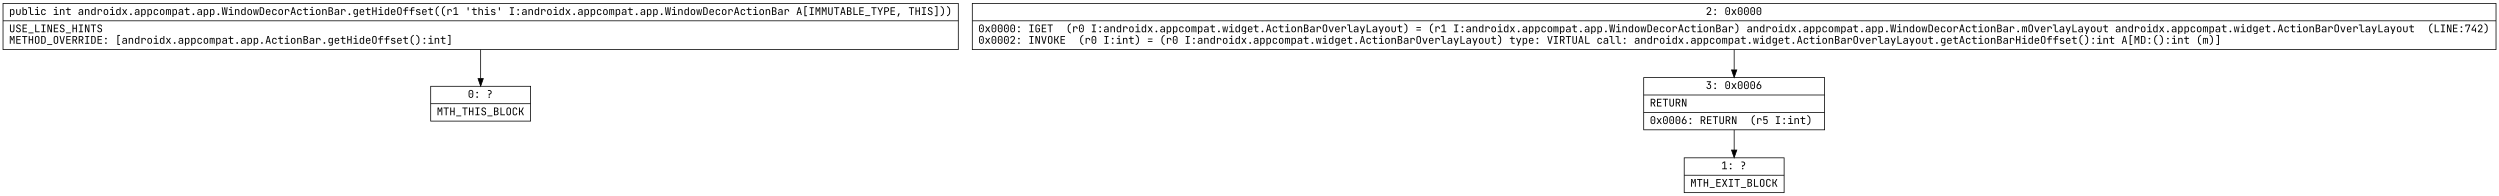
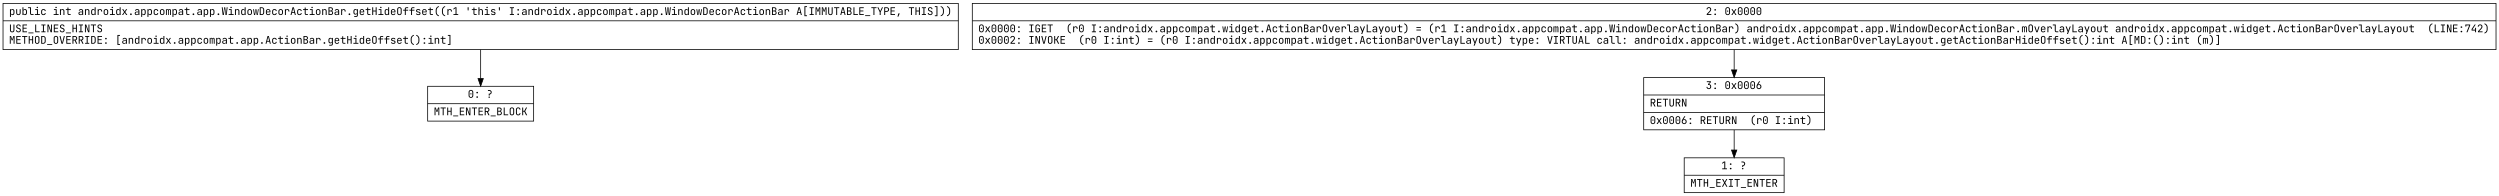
node "0: ?": text "MTH_THIS_BLOCK" -> "MTH_ENTER_BLOCK"
node "3: 0x0006": text "0x0006: RETURN  (r5 I:int)" -> "0x0006: RETURN  (r0 I:int)"
node "1: ?": text "MTH_EXIT_BLOCK" -> "MTH_EXIT_ENTER"
